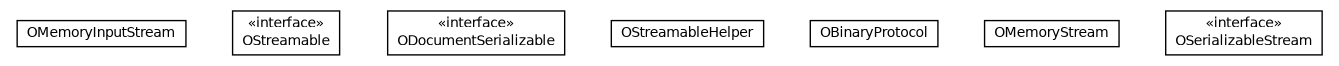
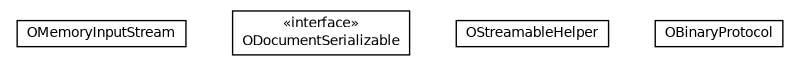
node "OStreamable": removed
node "OMemoryStream": removed
node "OSerializableStream": removed
